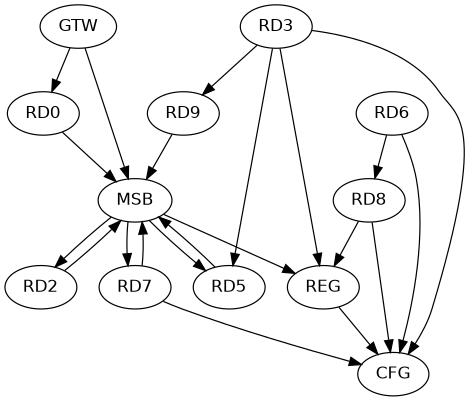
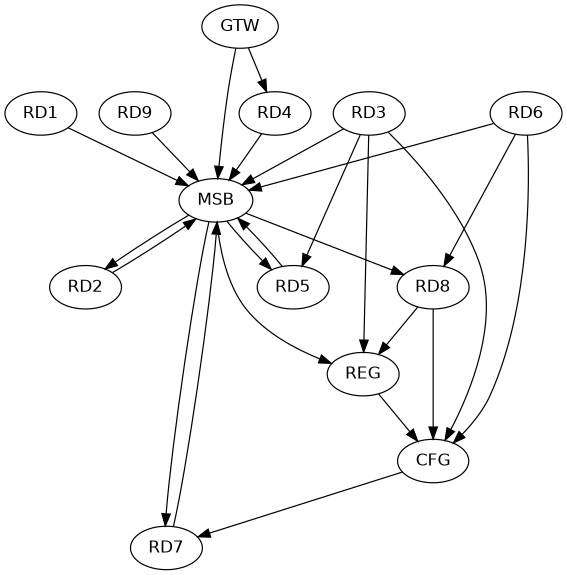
edge "RD3" -> "RD9": now "RD3" -> "MSB"
node "RD1": added
node "RD0": label "RD0" -> "RD4"
edge "RD6" -> "MSB": added
edge "MSB" -> "RD8": added
edge "RD7" -> "CFG": reversed
